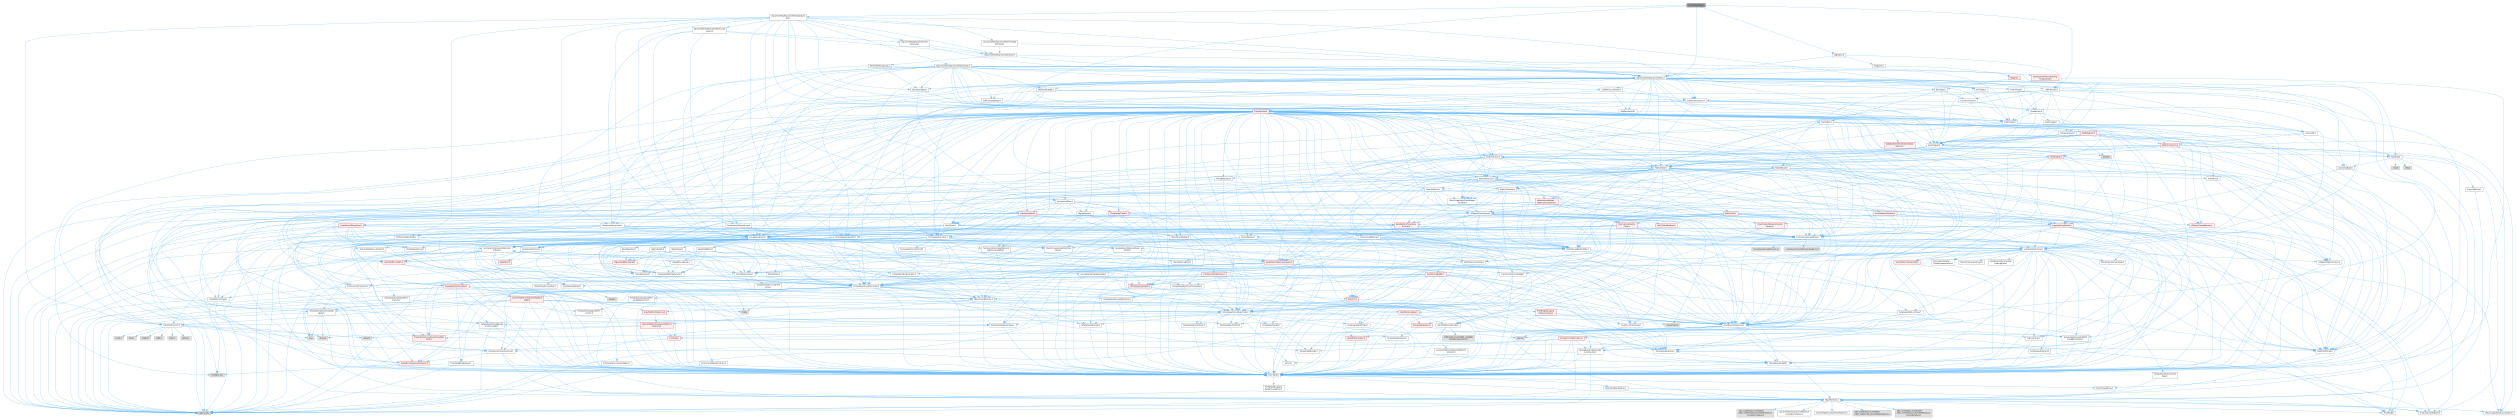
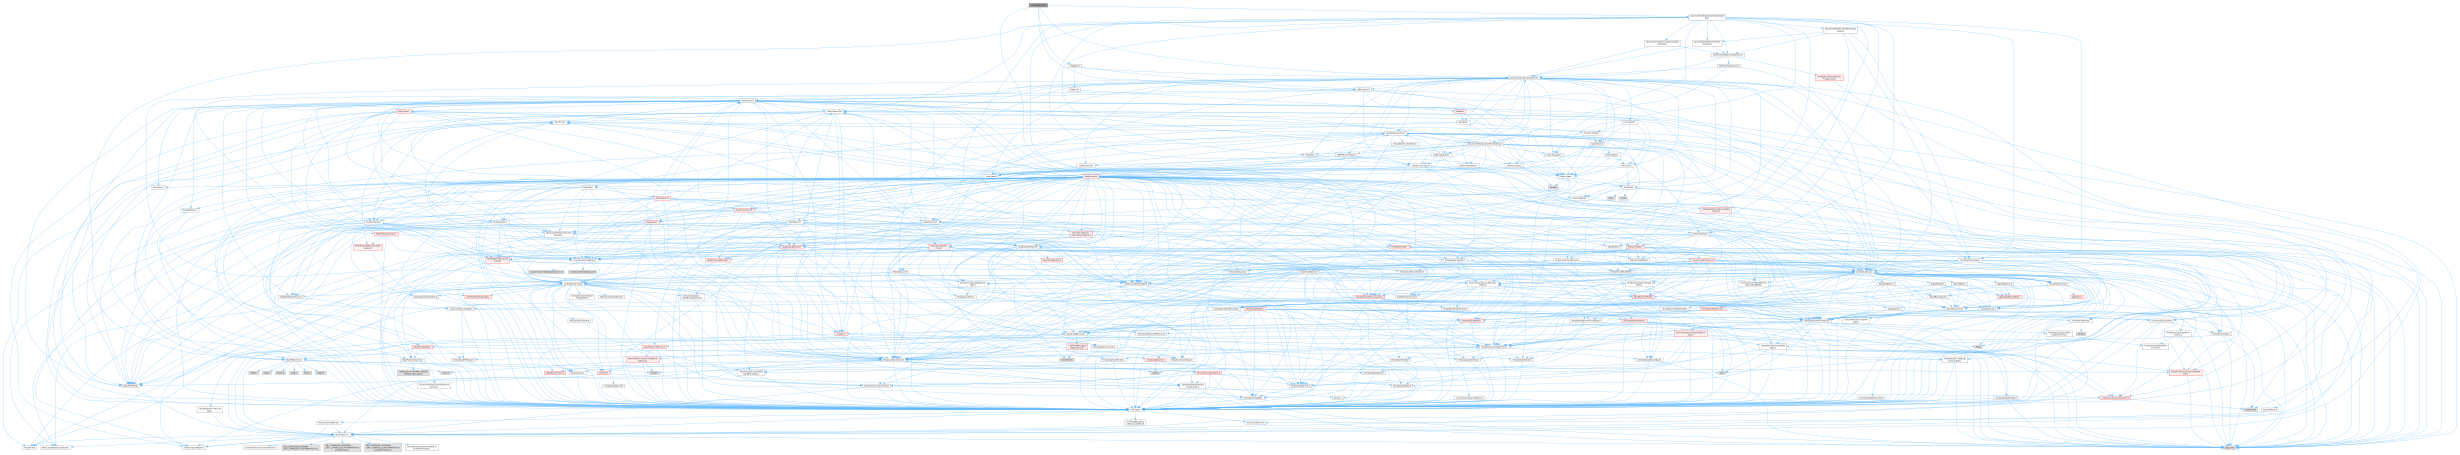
edge "DynamicMesh/DynamicMeshOverlay.h" -> "Templates/Function.h": reversed
